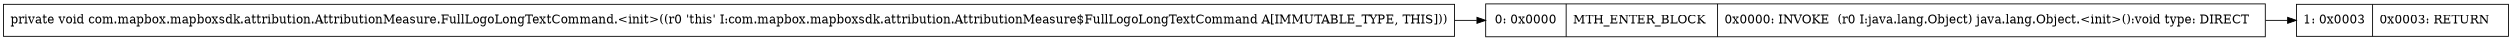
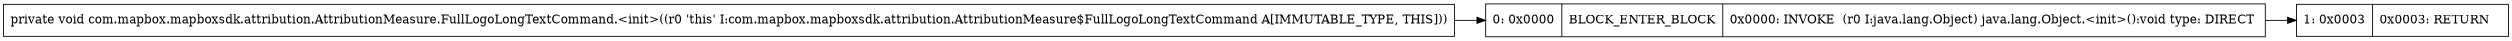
node "0: 0x0000": text "MTH_ENTER_BLOCK" -> "BLOCK_ENTER_BLOCK"
